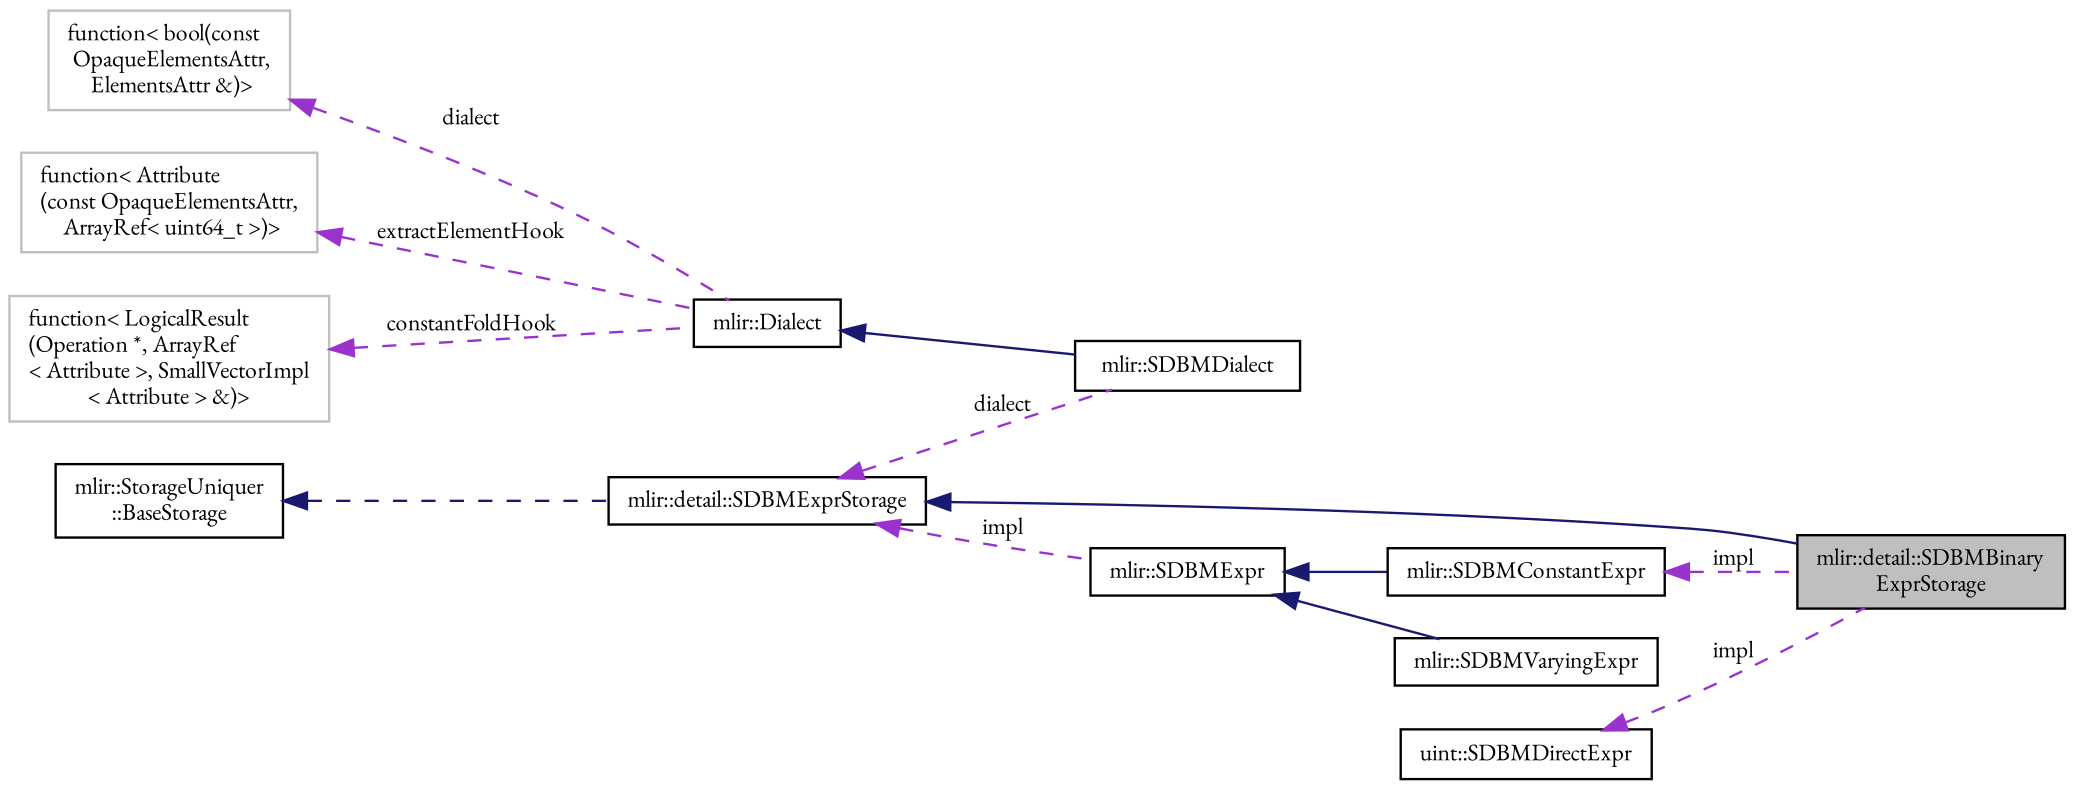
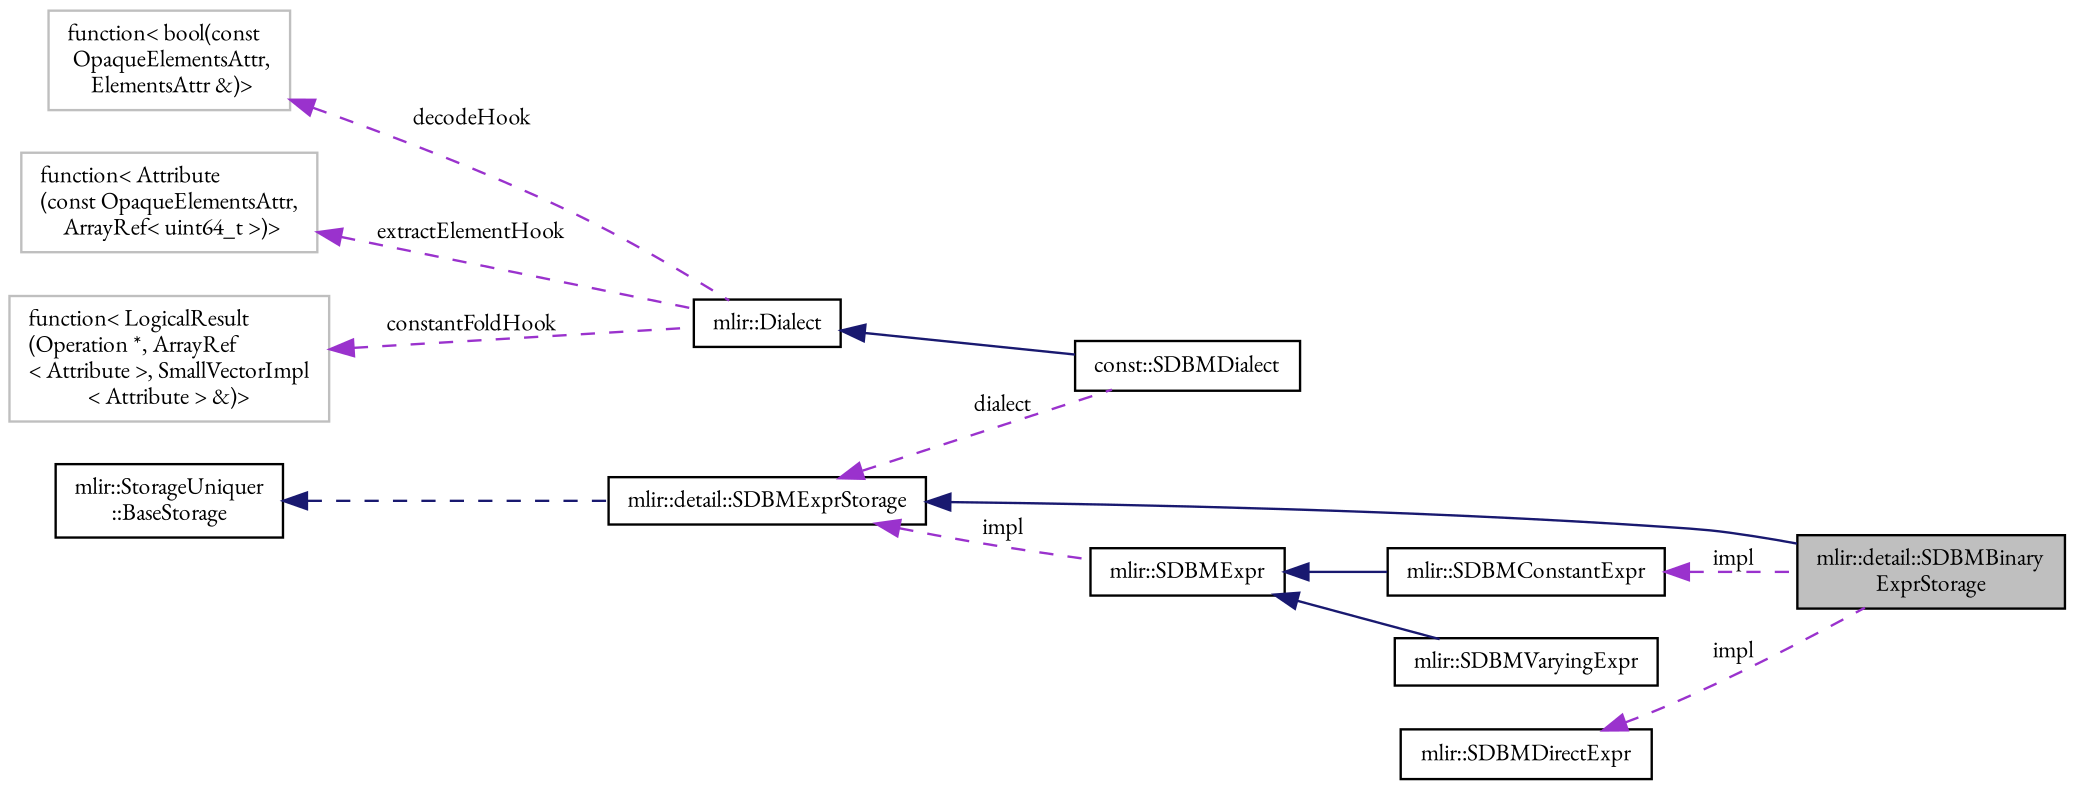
edge "mlir::Dialect" -> "function< bool(const OpaqueElementsAttr, ElementsAttr &)>": label " dialect" -> " decodeHook"
node "mlir::SDBMDialect": label "mlir::SDBMDialect" -> "const::SDBMDialect"
node "uint::SDBMDirectExpr": label "uint::SDBMDirectExpr" -> "mlir::SDBMDirectExpr"
